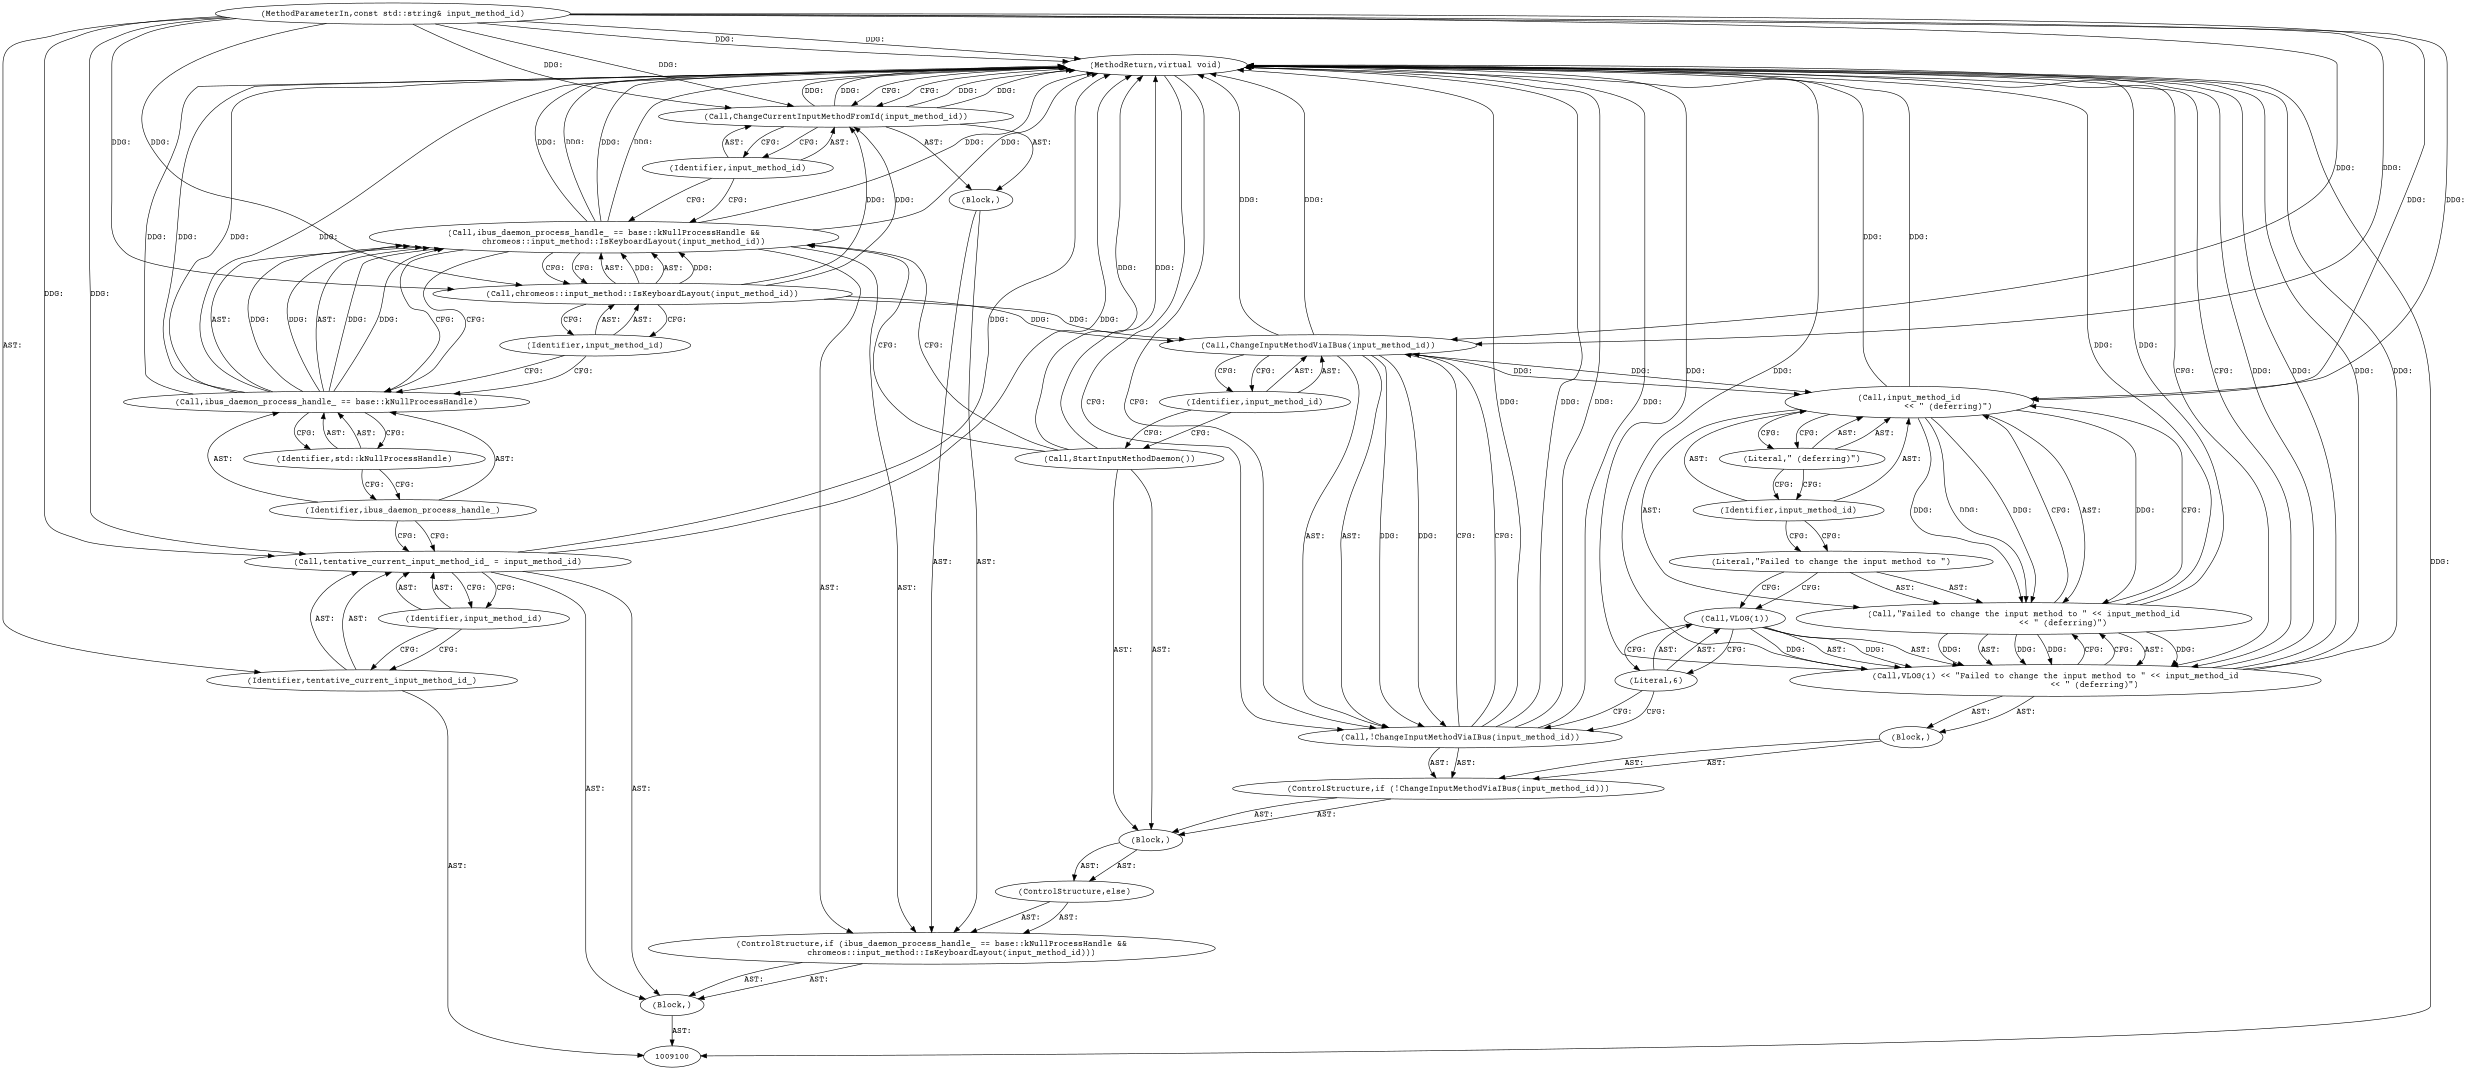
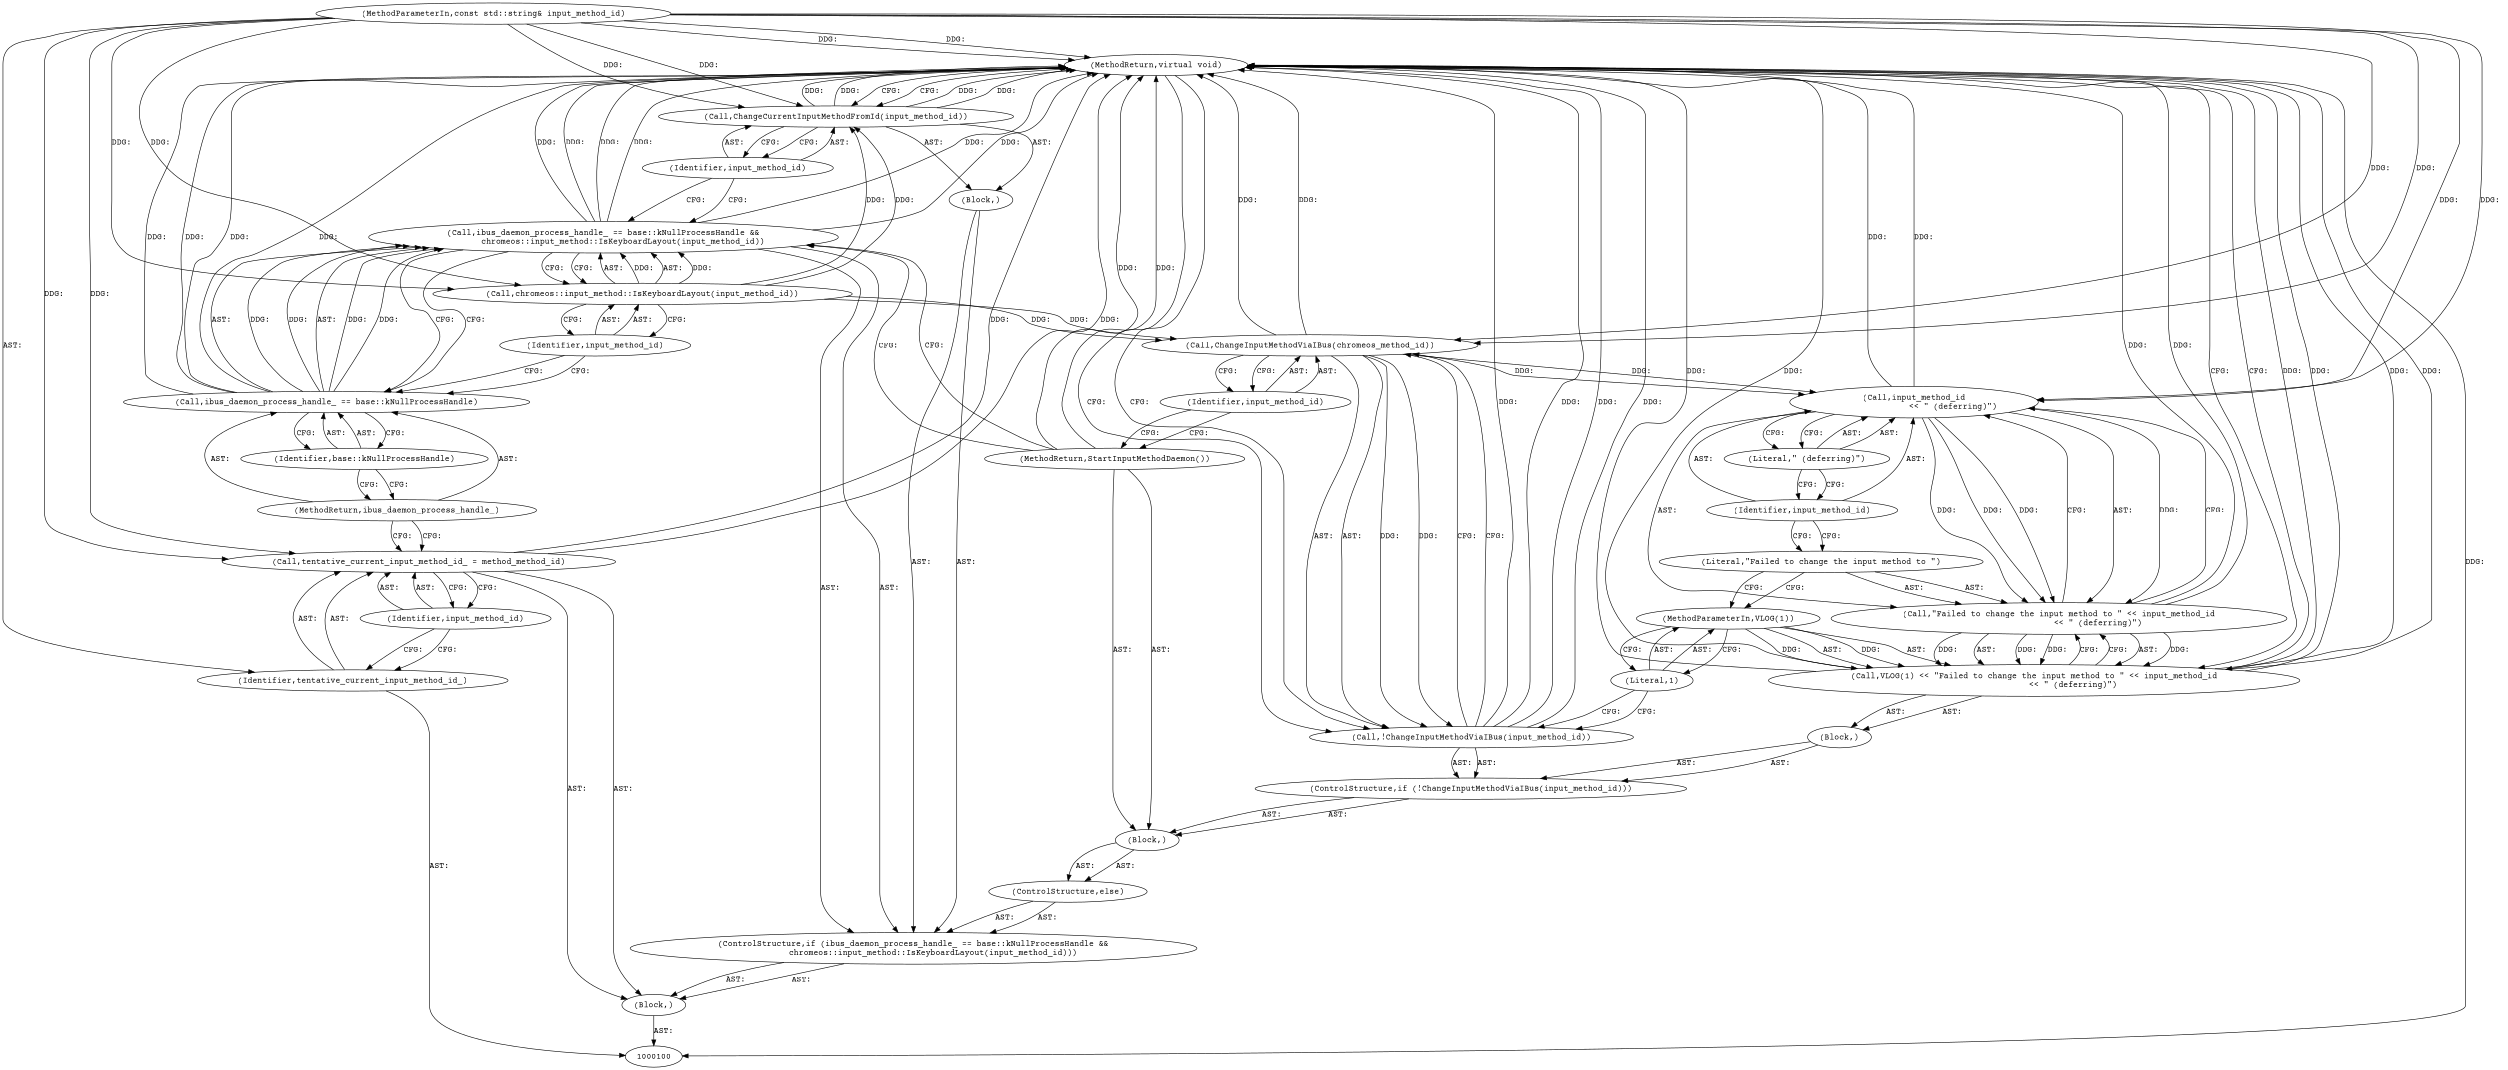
node "(Call,ChangeInputMethodViaIBus(input_method_id))": label "(Call,ChangeInputMethodViaIBus(input_method_id))" -> "(Call,ChangeInputMethodViaIBus(chromeos_method_id))"
node "(Identifier,std::kNullProcessHandle)": label "(Identifier,std::kNullProcessHandle)" -> "(Identifier,base::kNullProcessHandle)"
node "(Call,StartInputMethodDaemon())": label "(Call,StartInputMethodDaemon())" -> "(MethodReturn,StartInputMethodDaemon())"
node "(Identifier,ibus_daemon_process_handle_)": label "(Identifier,ibus_daemon_process_handle_)" -> "(MethodReturn,ibus_daemon_process_handle_)"
node "(Call,tentative_current_input_method_id_ = input_method_id)": label "(Call,tentative_current_input_method_id_ = input_method_id)" -> "(Call,tentative_current_input_method_id_ = method_method_id)"
node "(Call,VLOG(1))": label "(Call,VLOG(1))" -> "(MethodParameterIn,VLOG(1))"
node "(Literal,6)": label "(Literal,6)" -> "(Literal,1)"
node "1009100": label "1009100" -> "1000100"
